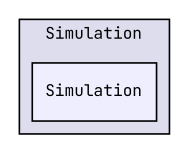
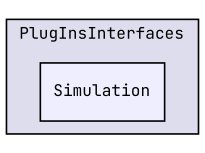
cluster "Simulation": label "Simulation" -> "PlugInsInterfaces"
